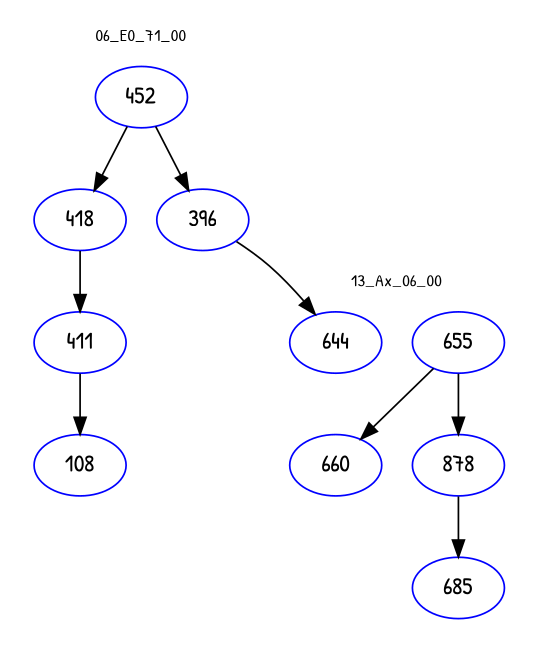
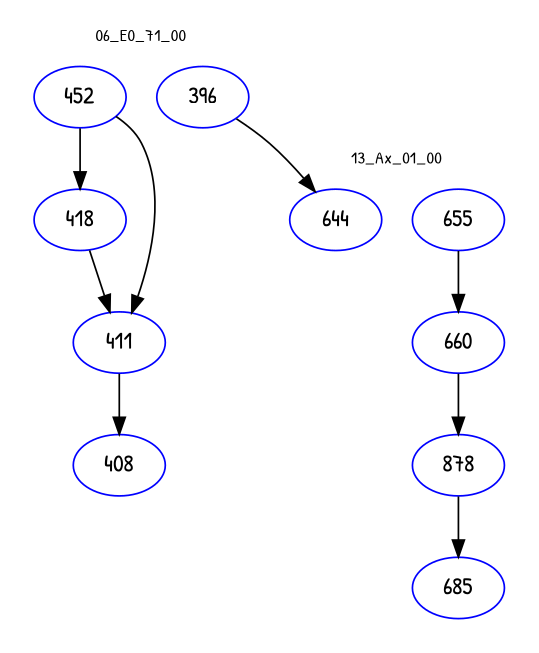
edge "452" -> "396": now "452" -> "411"
cluster "13_Ax_06_00": label "13_Ax_06_00" -> "13_Ax_01_00"
edge "655" -> "878": now "660" -> "878"
node "108": label "108" -> "408"
